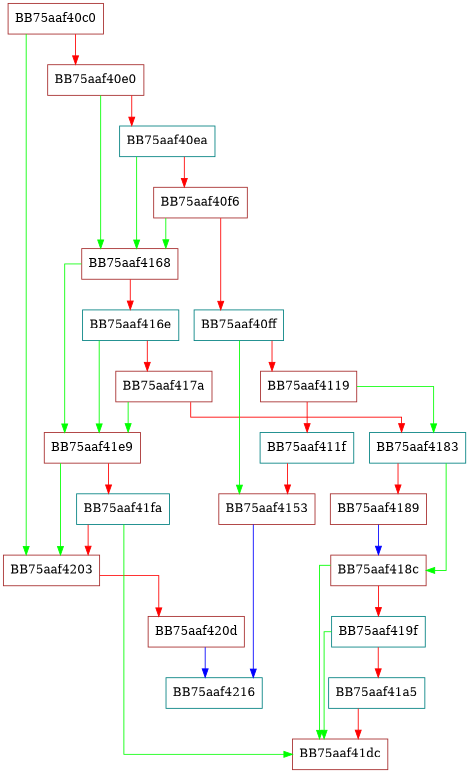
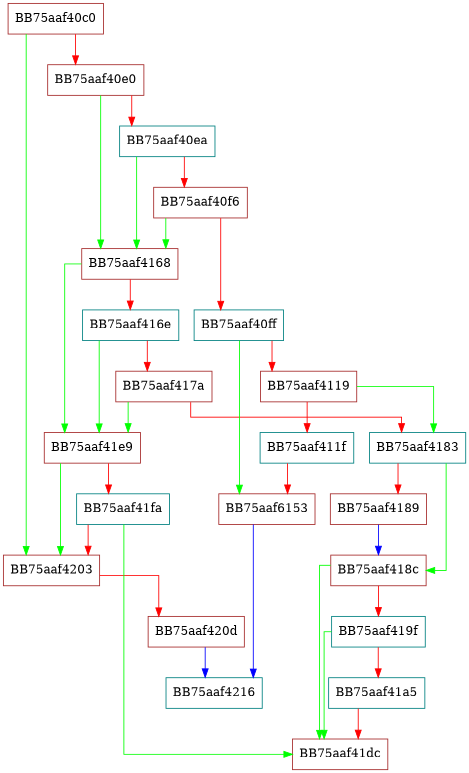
node "BB75aaf4153": label "BB75aaf4153" -> "BB75aaf6153"
